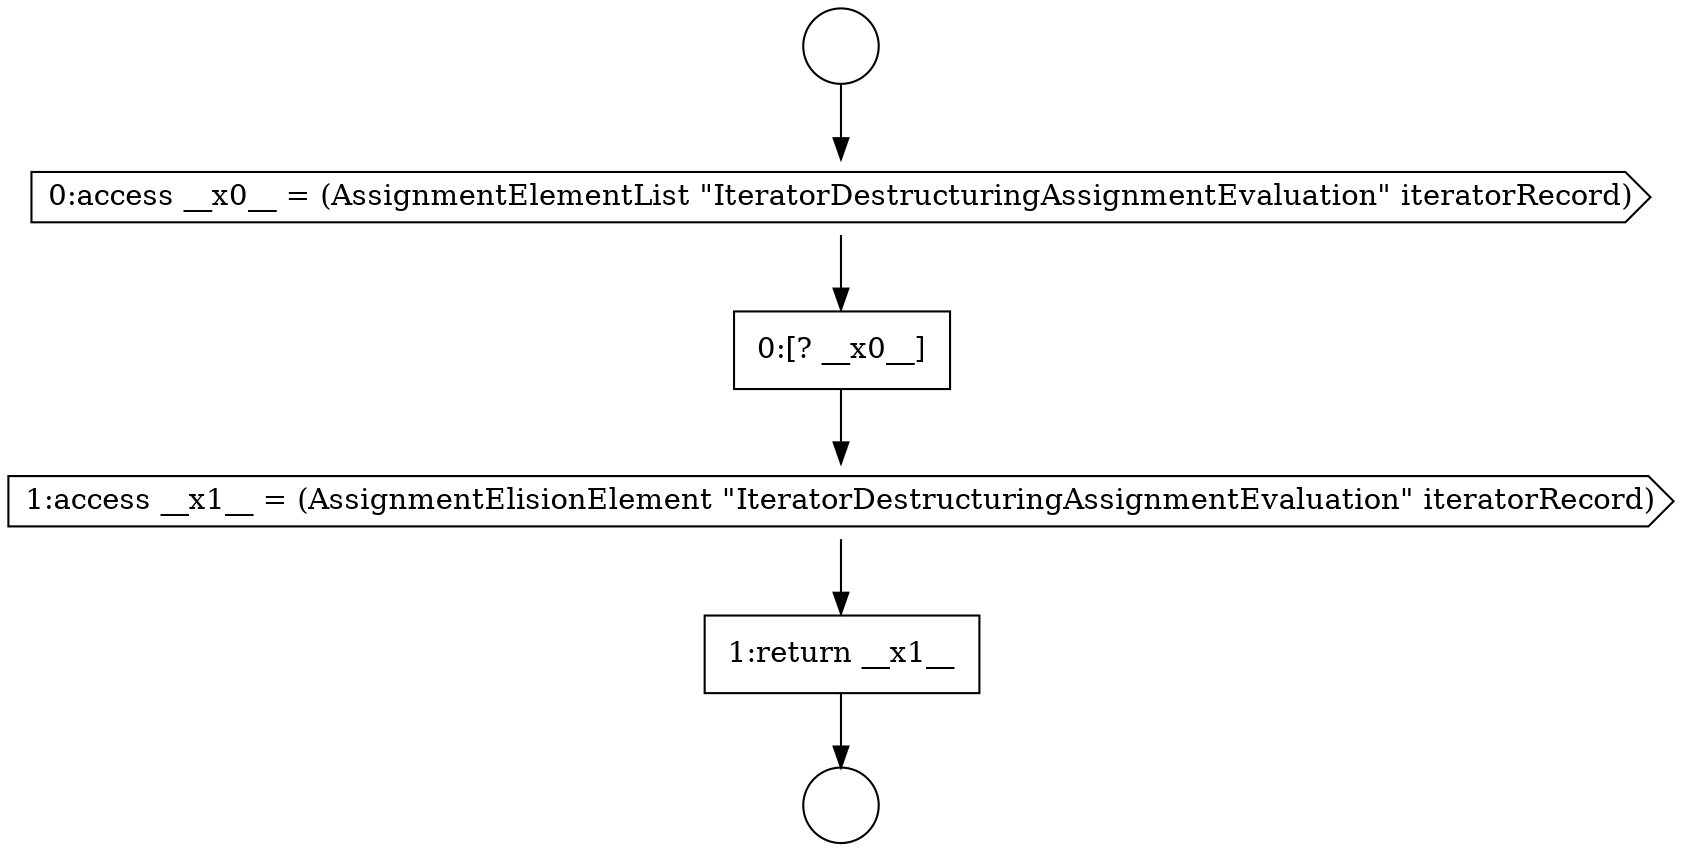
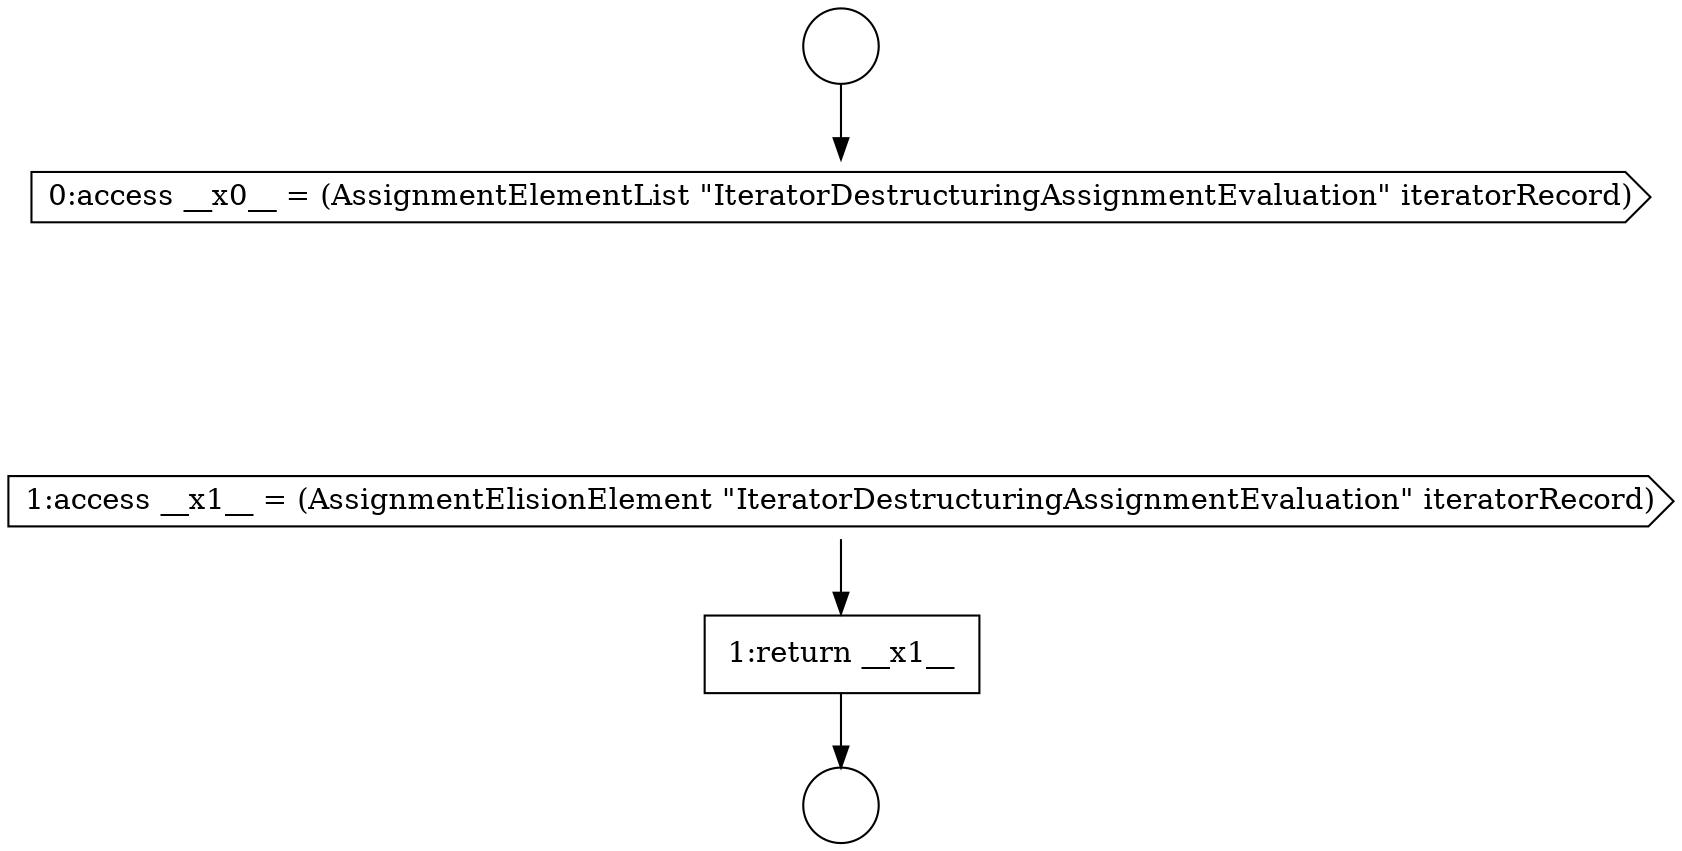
node "0:[? __x0__]": removed
